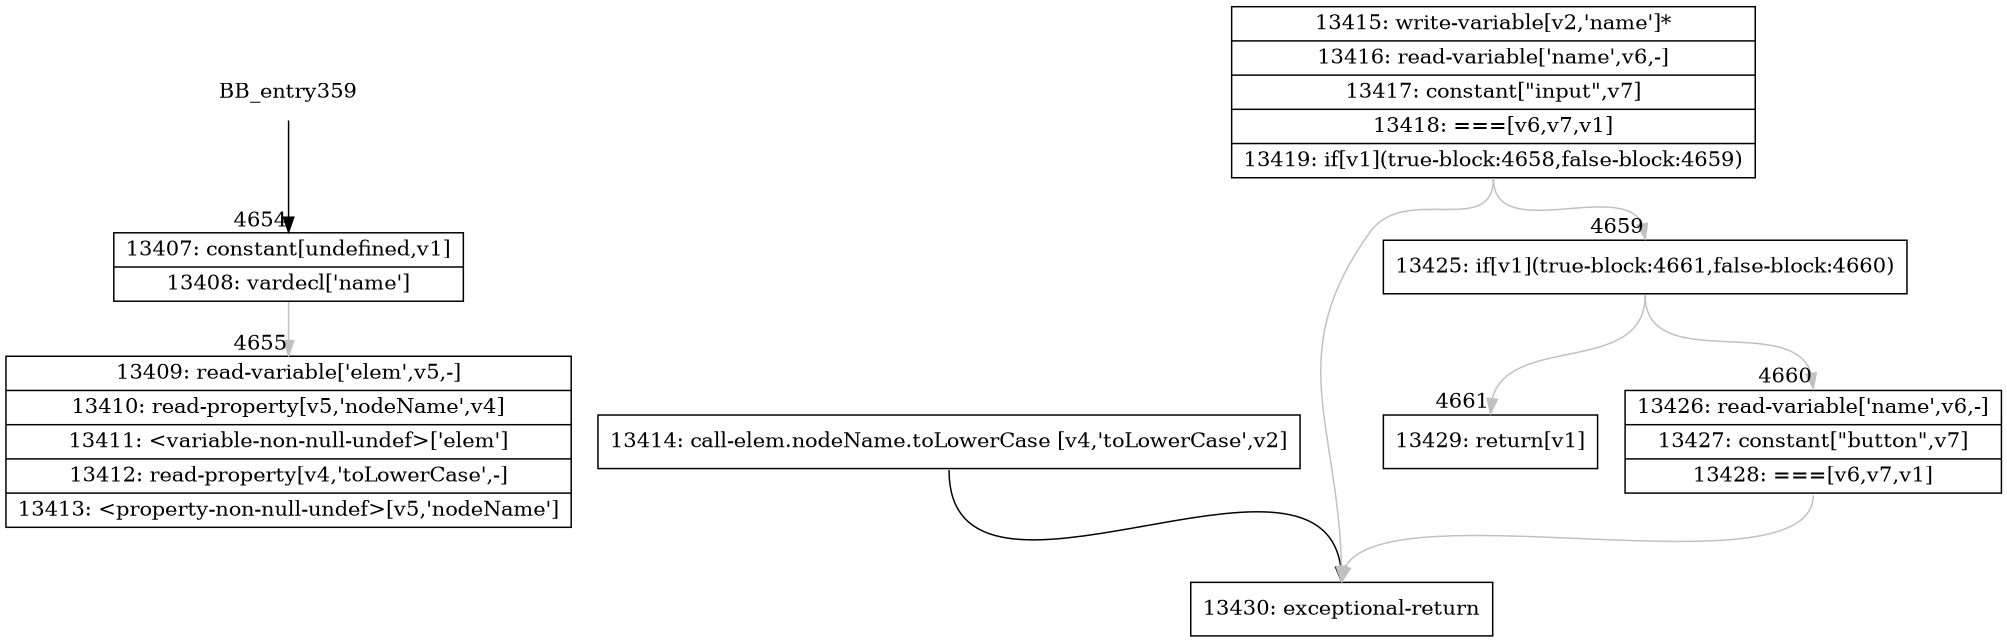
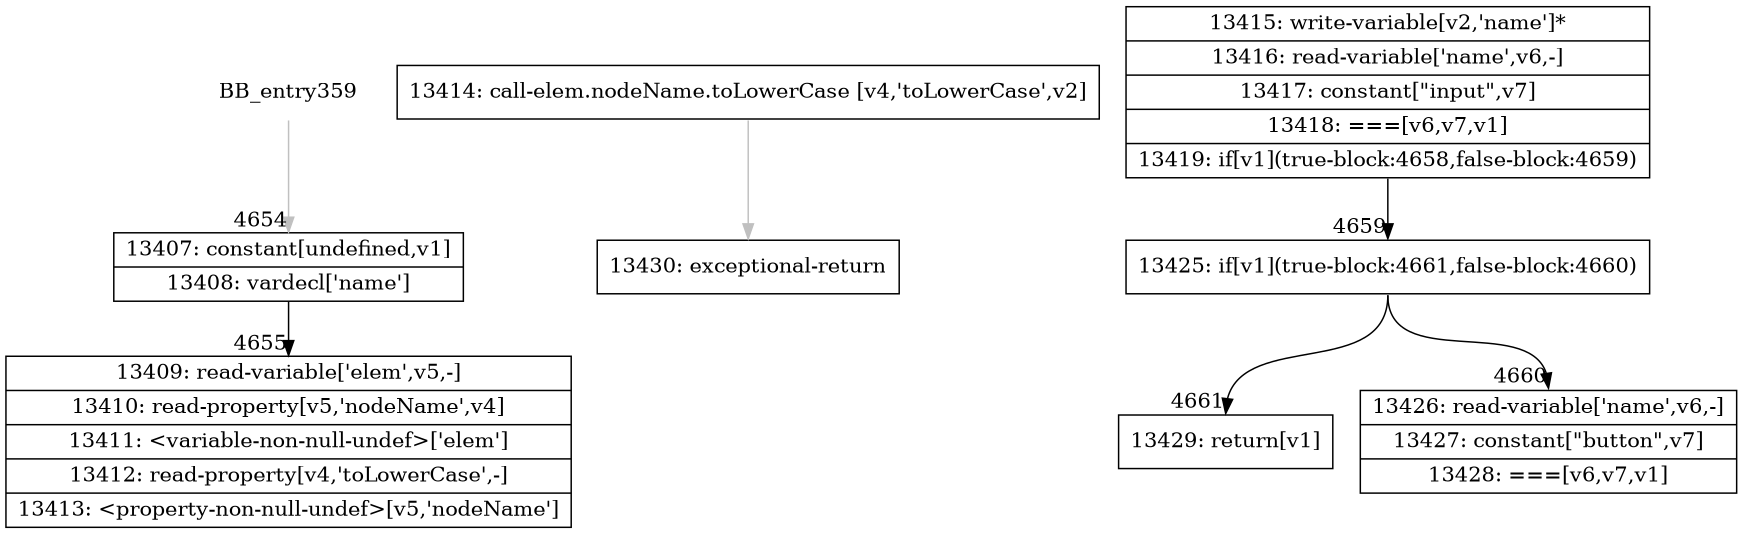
edge "BB_entry359" -> "13407: constant[undefined,v1]": color black -> gray
edge "13415: write-variable[v2,'name']*" -> "13425: if[v1](true-block:4661,false-block:4660)": color gray -> black
edge "13407: constant[undefined,v1]" -> "13409: read-variable['elem',v5,-]": color gray -> black
edge "13415: write-variable[v2,'name']*" -> "13430: exceptional-return": removed
edge "13425: if[v1](true-block:4661,false-block:4660)" -> "13426: read-variable['name',v6,-]": color gray -> black
edge "13425: if[v1](true-block:4661,false-block:4660)" -> "13429: return[v1]": color gray -> black
edge "13414: call-elem.nodeName.toLowerCase [v4,'toLowerCase',v2]" -> "13430: exceptional-return": color black -> gray
edge "13426: read-variable['name',v6,-]" -> "13430: exceptional-return": removed
